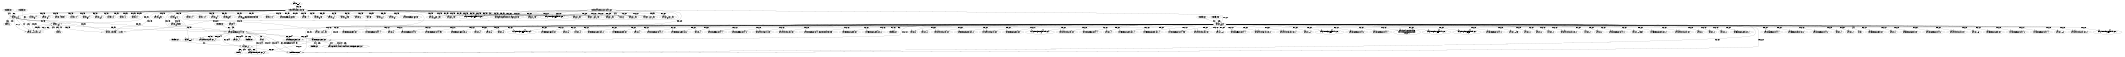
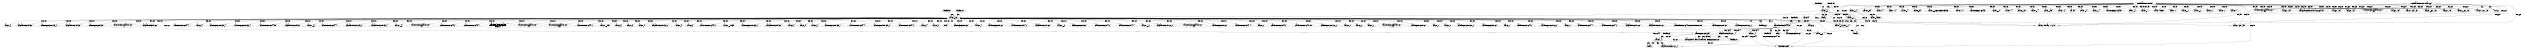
edge "(Call,len == 0)" -> "(MethodParameterIn,u_int len)": reversed
edge "(Identifier,pptr)" -> "(Call,tptr = pptr)": added, label "AST:"
edge "(Call,len != 6 && len != 8)" -> "(Call,len != 6)": now "(Call,len != 6 && len != 8)" -> "(Literal,8)"
edge "(Call,tptr = pptr)" -> "(Call,ND_TCHECK2(tptr[0], len))": label "DDG: tptr" -> "DDG: 8"
